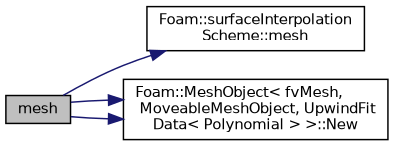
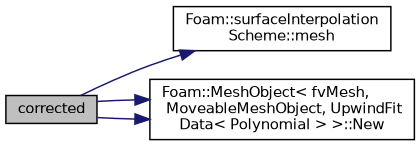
node "mesh": label "mesh" -> "corrected"
